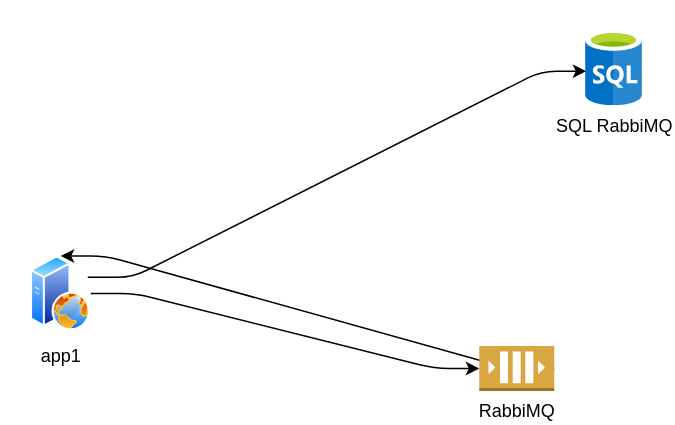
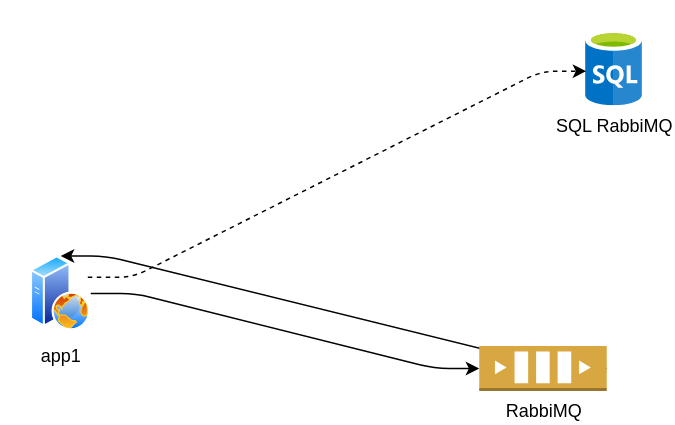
edge "app1" -> "SQL RabbiMQ": style solid -> dashed
node "RabbiMQ": size 75x45 -> 128x45
